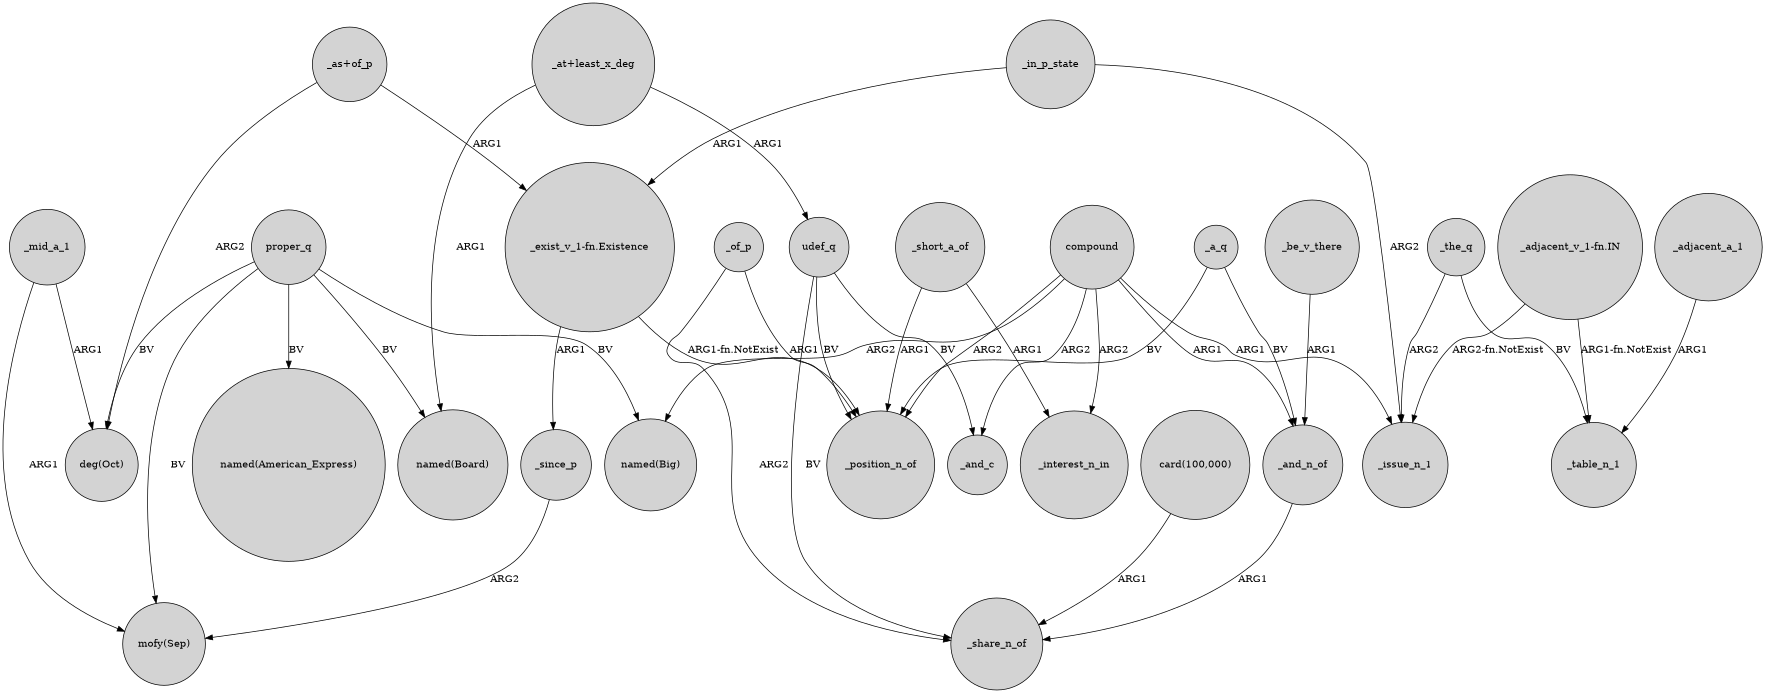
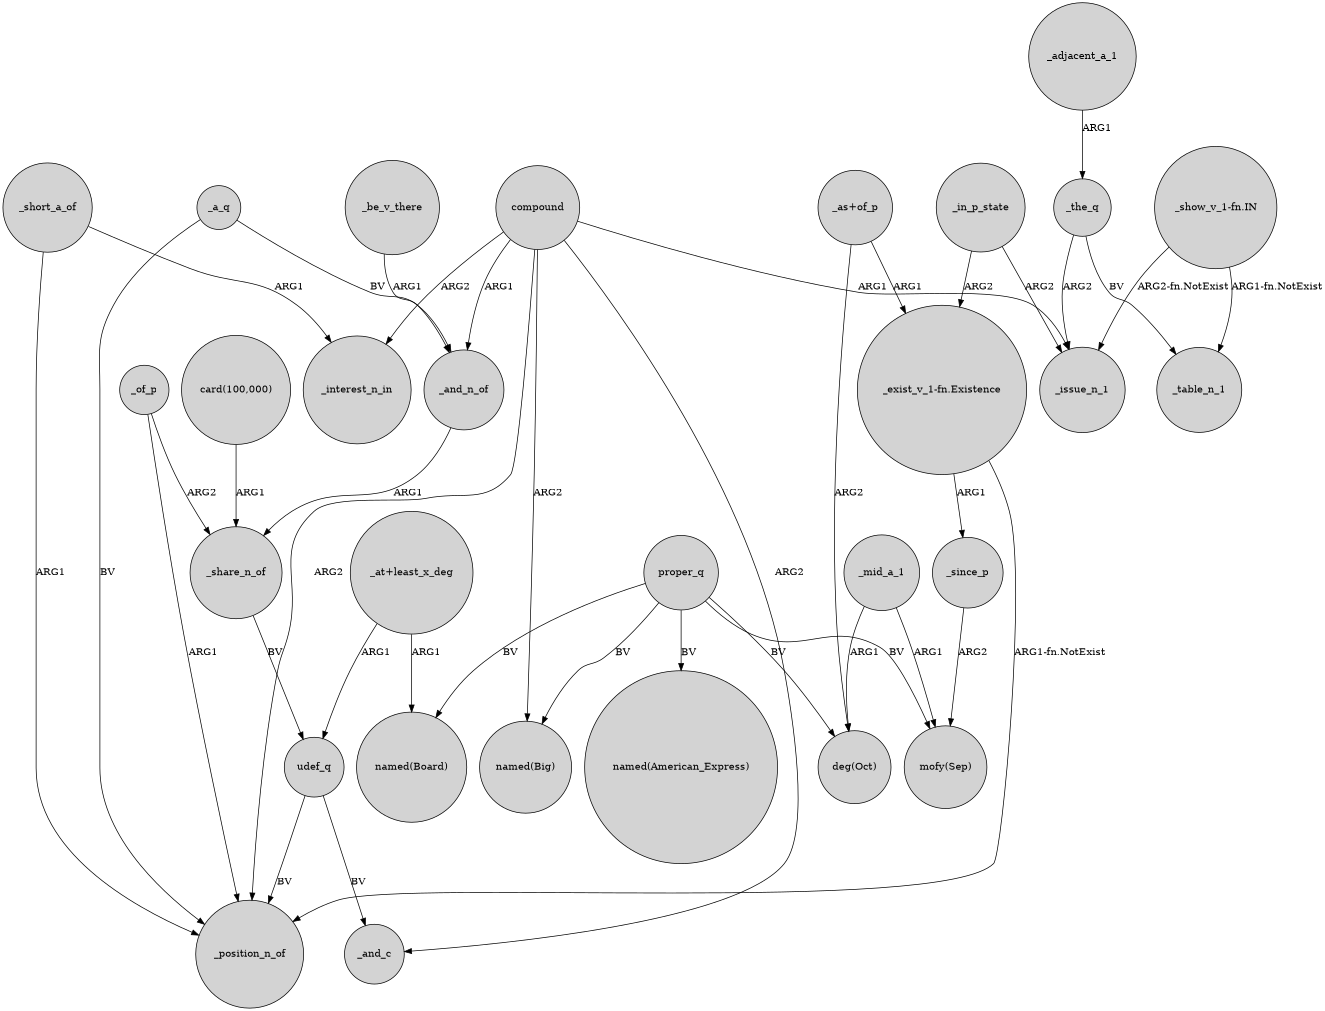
edge "_in_p_state" -> "_exist_v_1-fn.Existence": label "ARG1" -> "ARG2"
node "_adjacent_v_1-fn.IN": label "_adjacent_v_1-fn.IN" -> "_show_v_1-fn.IN"
edge "_adjacent_a_1" -> "_table_n_1": now "_adjacent_a_1" -> "_the_q"
edge "udef_q" -> "_share_n_of": reversed
